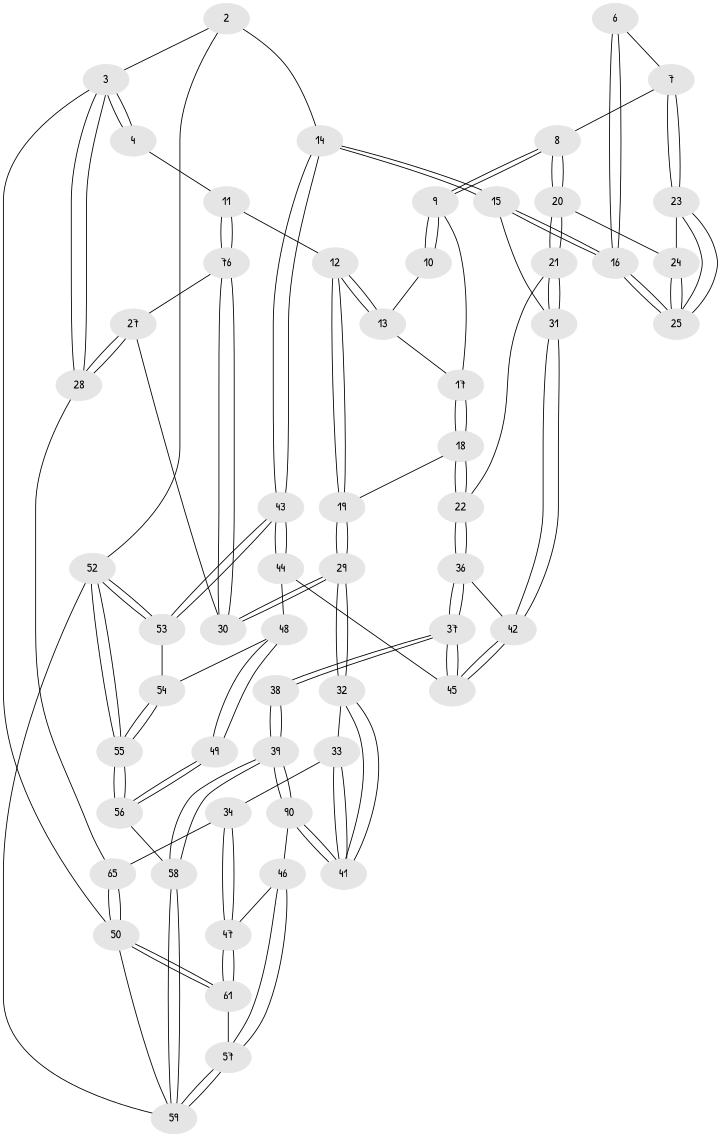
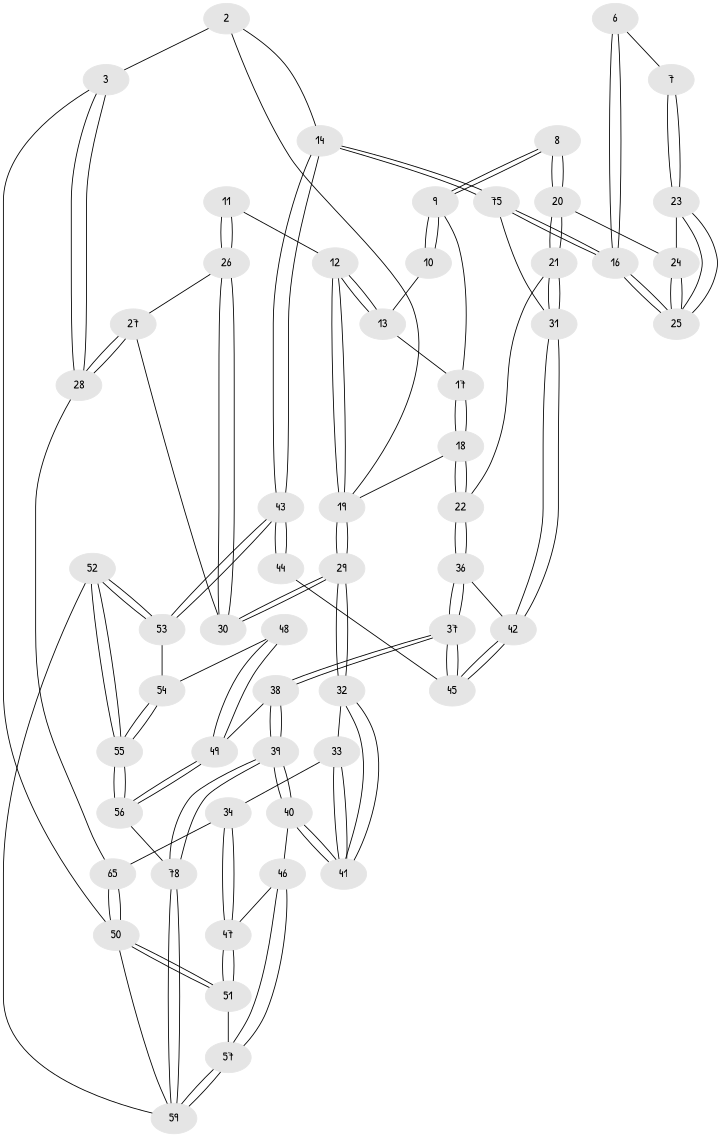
edge "7" -- "8": removed
node "4": removed
node "15": label "15" -> "75"
node "76": label "76" -> "26"
edge "2" -- "52": now "2" -- "19"
edge "44" -- "48": removed
edge "38" -- "49": added
node "90": label "90" -> "40"
node "58": label "58" -> "78"
node "61": label "61" -> "51"
